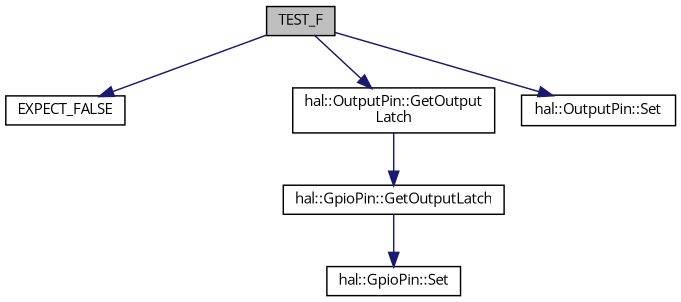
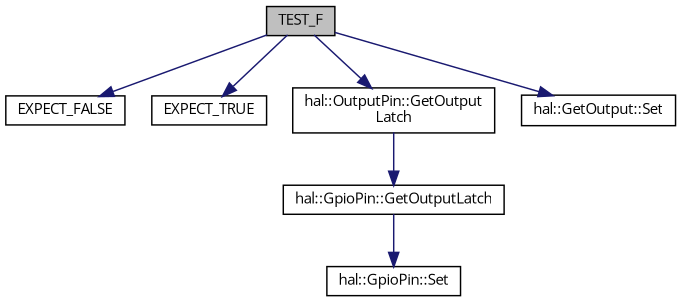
node "EXPECT_TRUE": added
node "hal::OutputPin::Set": label "hal::OutputPin::Set" -> "hal::GetOutput::Set"
